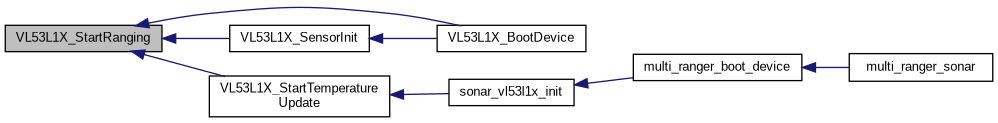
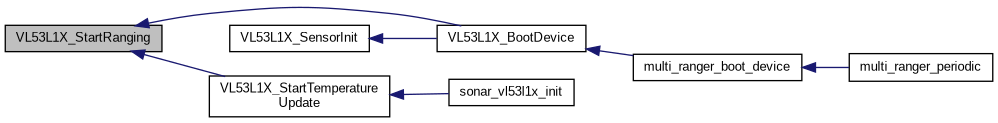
edge "VL53L1X_SensorInit" -> "VL53L1X_StartRanging": removed
node "multi_ranger_sonar": label "multi_ranger_sonar" -> "multi_ranger_periodic"
edge "multi_ranger_boot_device" -> "sonar_vl53l1x_init": now "multi_ranger_boot_device" -> "VL53L1X_BootDevice"
